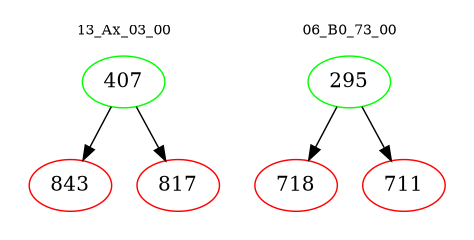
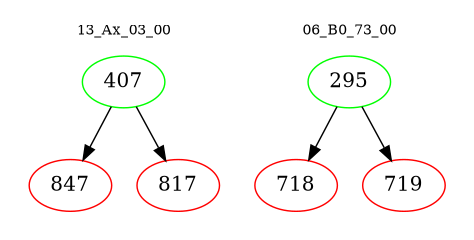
node "843": label "843" -> "847"
node "711": label "711" -> "719"
